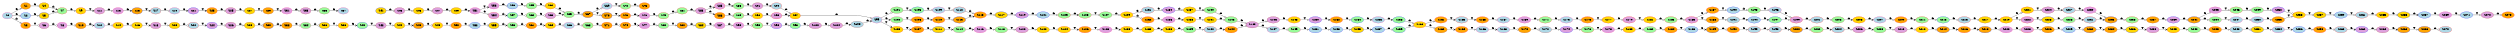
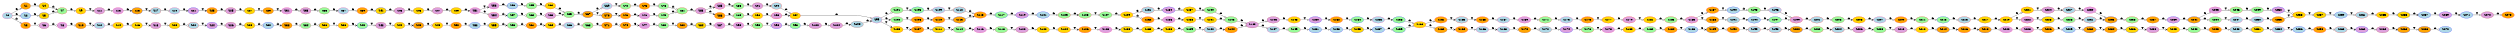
node "S78": added
edge "S137" -> "S140": label "T" -> "C"
node "S39": added
node "S117": fillcolor gold -> palegreen
node "S269": color deeppink -> blue
edge "S269" -> "S271": arrowhead odot -> vee
edge "S10" -> "S12": label "A" -> "T"
node "S30": fillcolor orange -> lightblue
node "S130": color red -> blue
node "S270": color red -> blue
